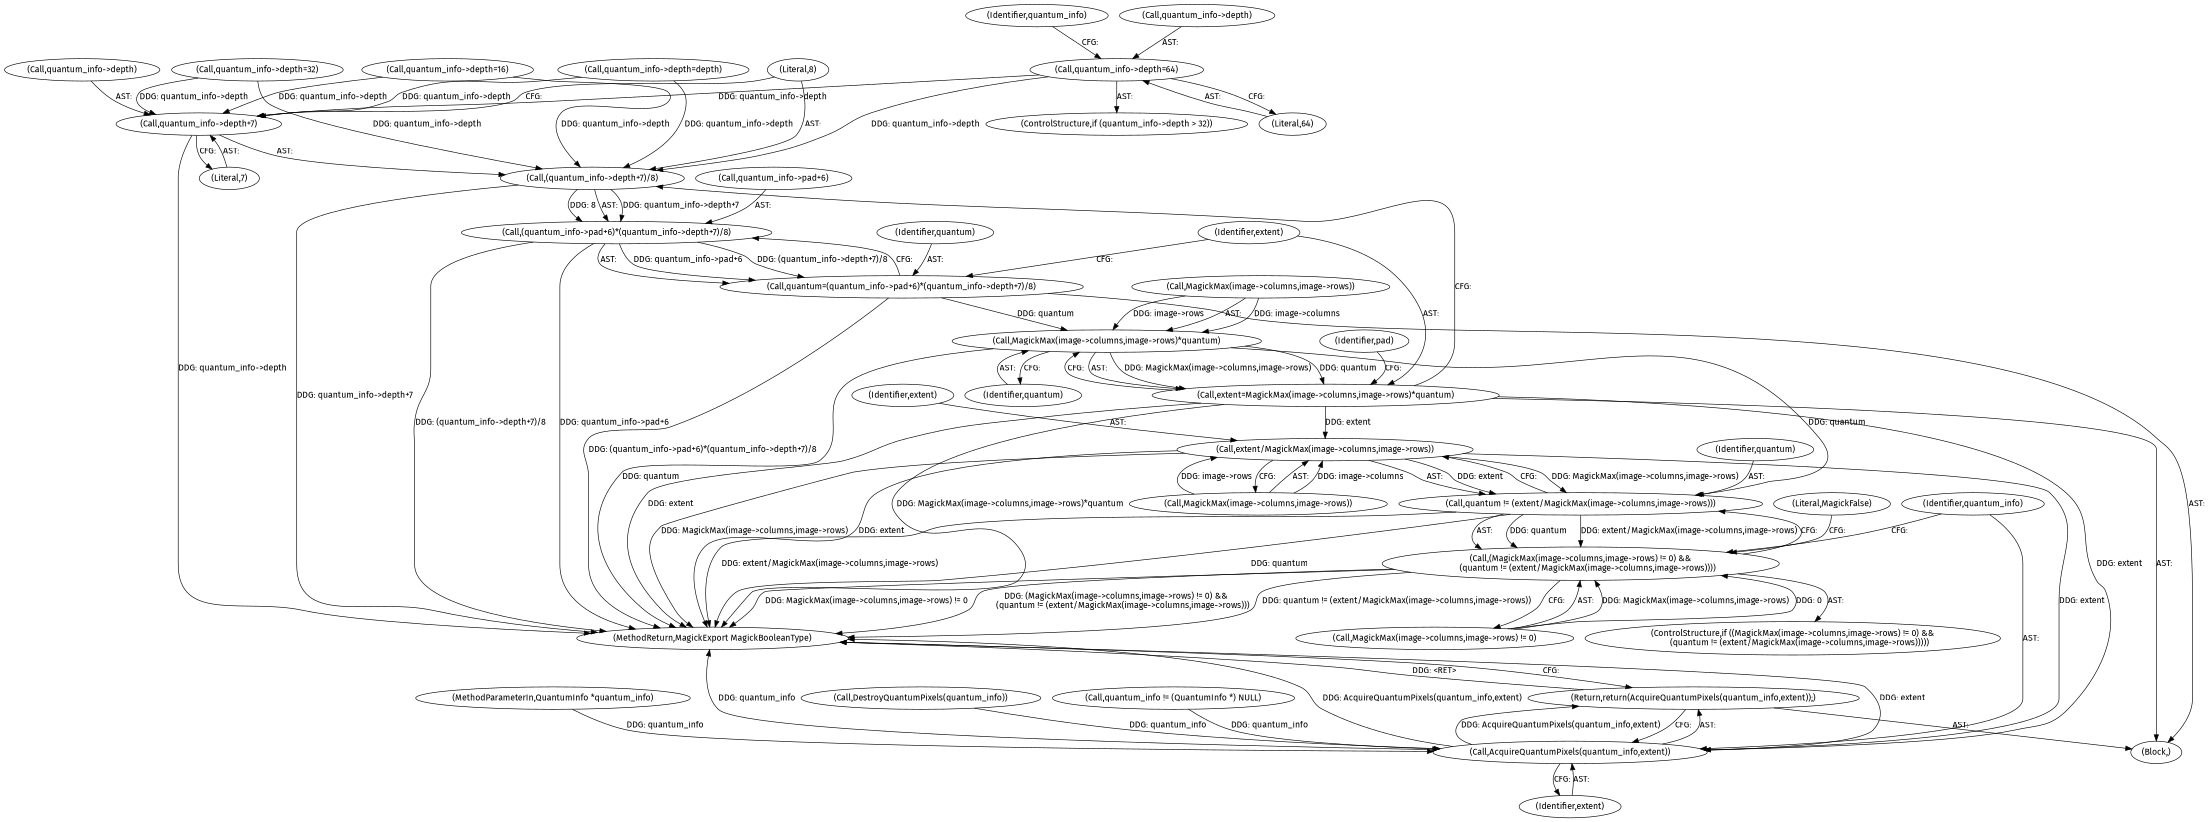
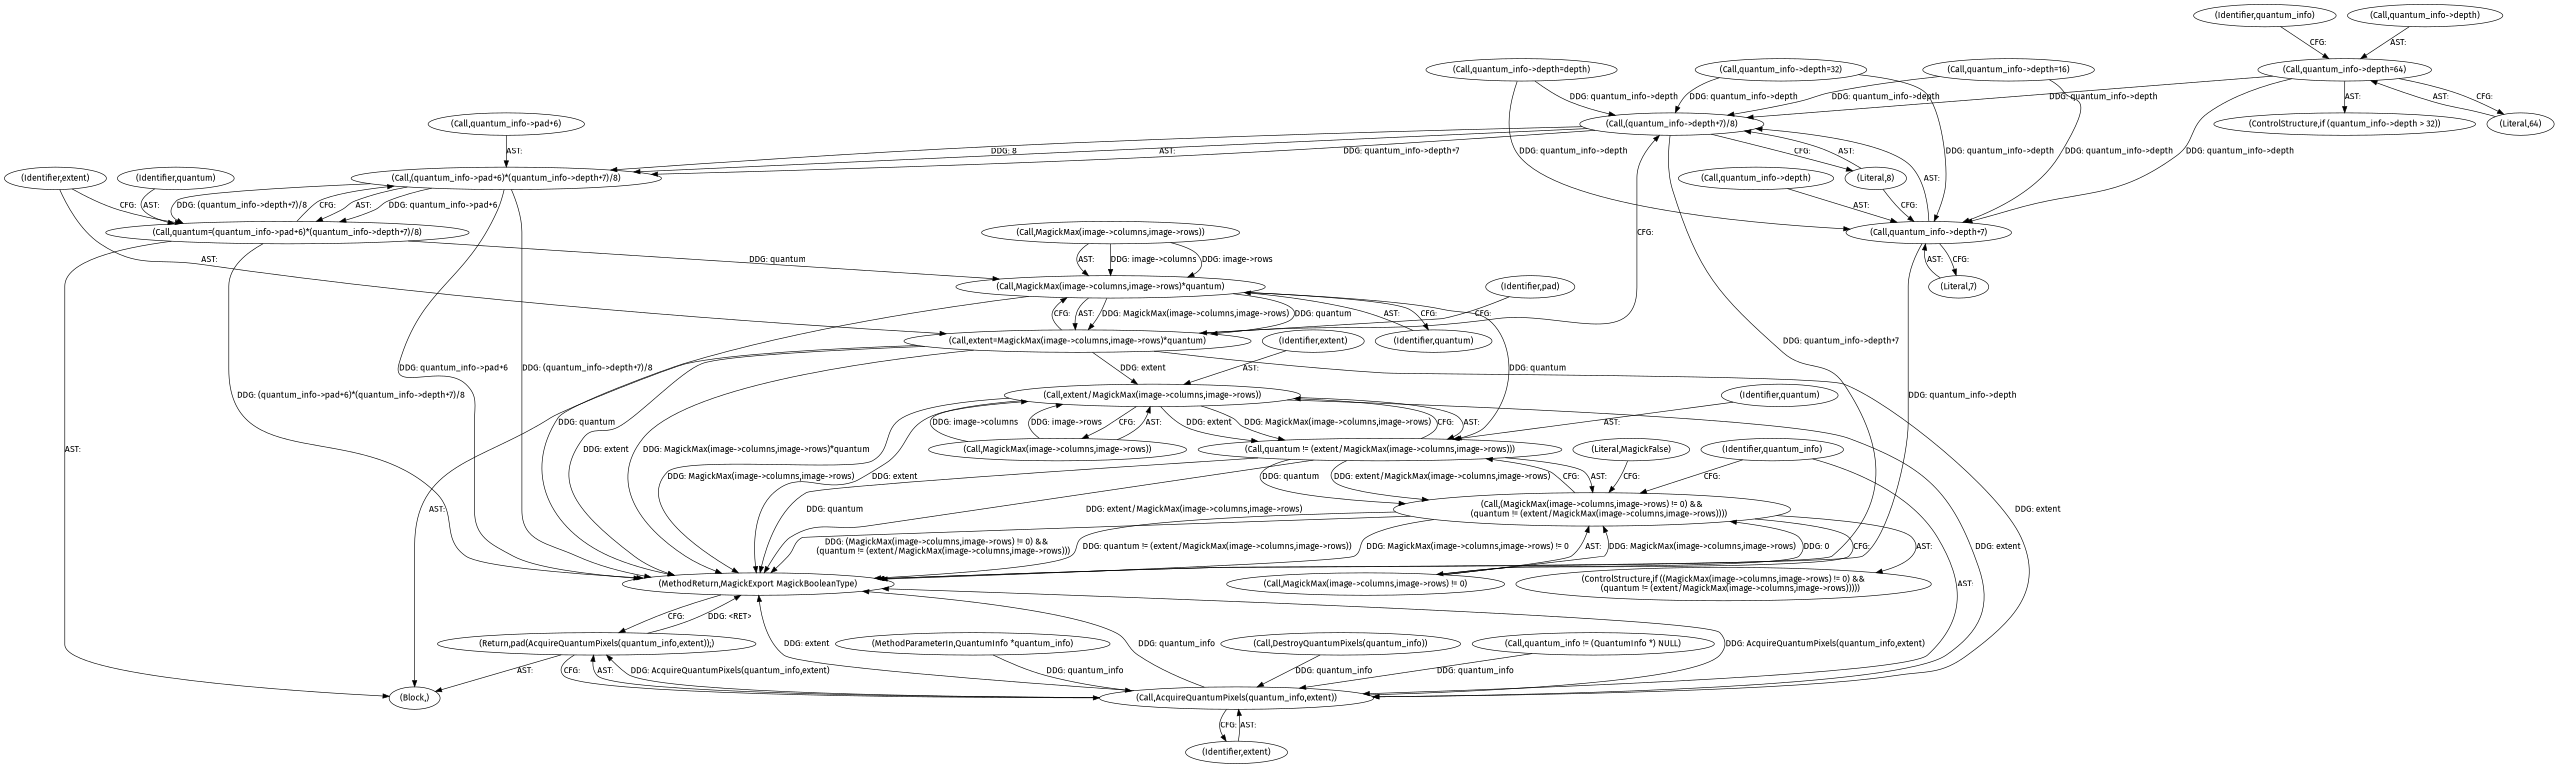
edge "(Call,(quantum_info->depth+7)/8)" -> "(Literal,8)": added, label "CFG:"
node "(Return,return(AcquireQuantumPixels(quantum_info,extent));)": label "(Return,return(AcquireQuantumPixels(quantum_info,extent));)" -> "(Return,pad(AcquireQuantumPixels(quantum_info,extent));)"
